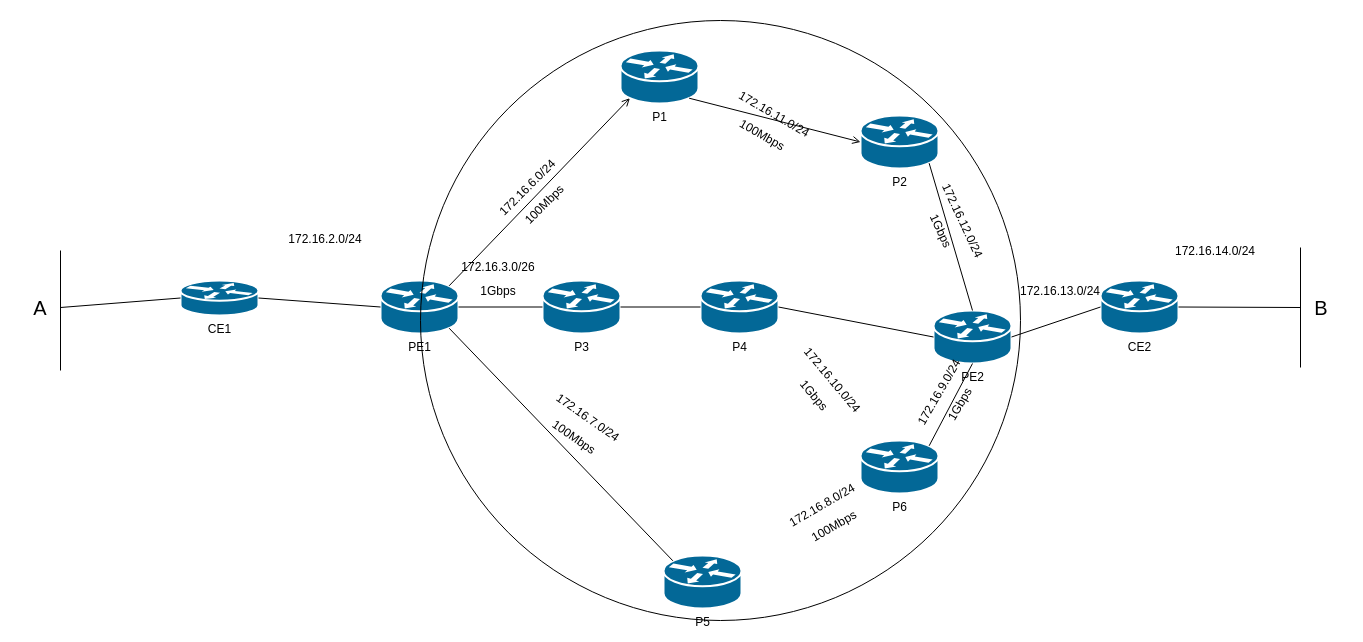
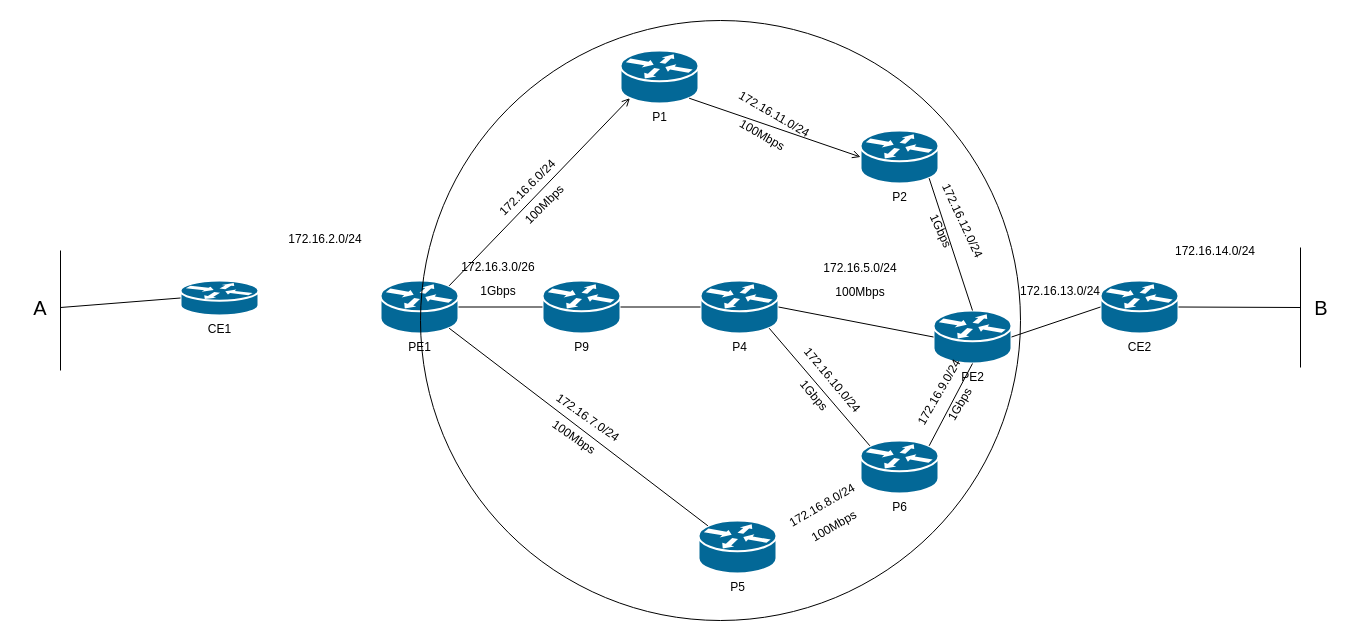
node "P2": moved (900, 142) -> (900, 157)
node "172.16.5.0/24 100Mbps": added
edge "CE1" -- "PE1": removed
node "P3": label "P3" -> "P9"
edge "P4" -- "P6": added
node "P5": moved (703, 582) -> (738, 547)
